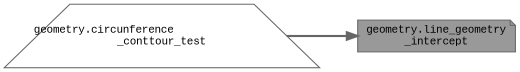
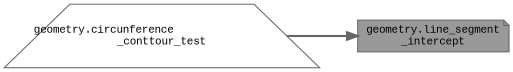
node "geometry.line_geometry _intercept": label "geometry.line_geometry _intercept" -> "geometry.line_segment _intercept"
